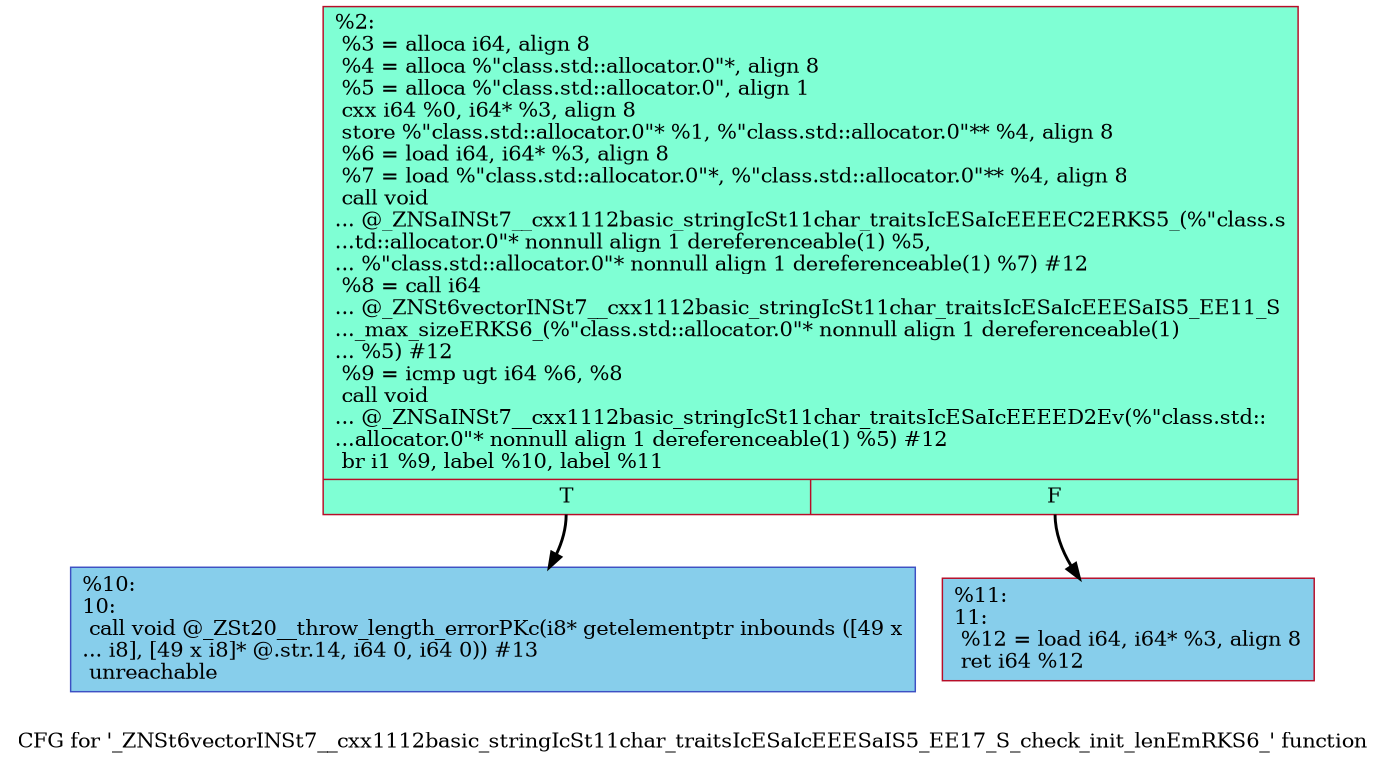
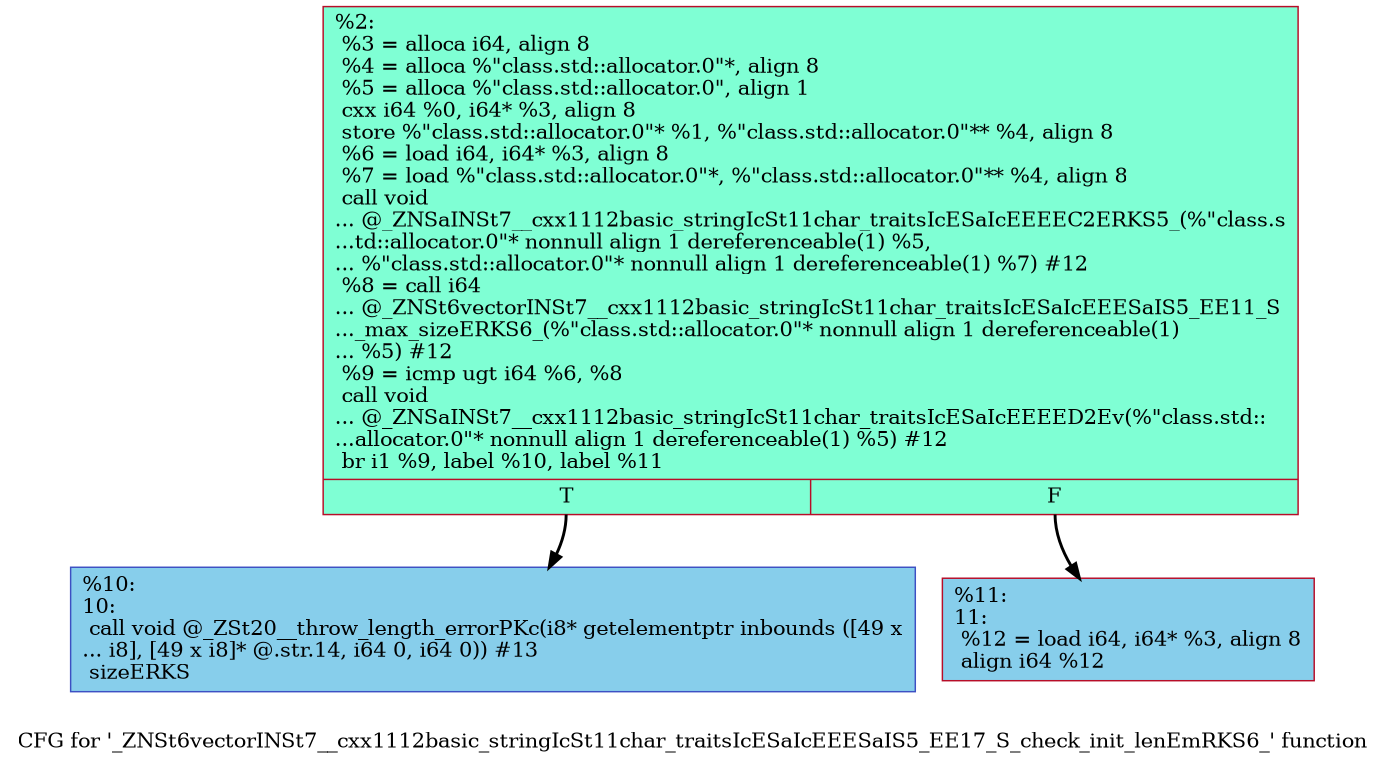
node "%11:": text "ret i64 %12" -> "align i64 %12"
node "%10:": text "unreachable" -> "sizeERKS"
